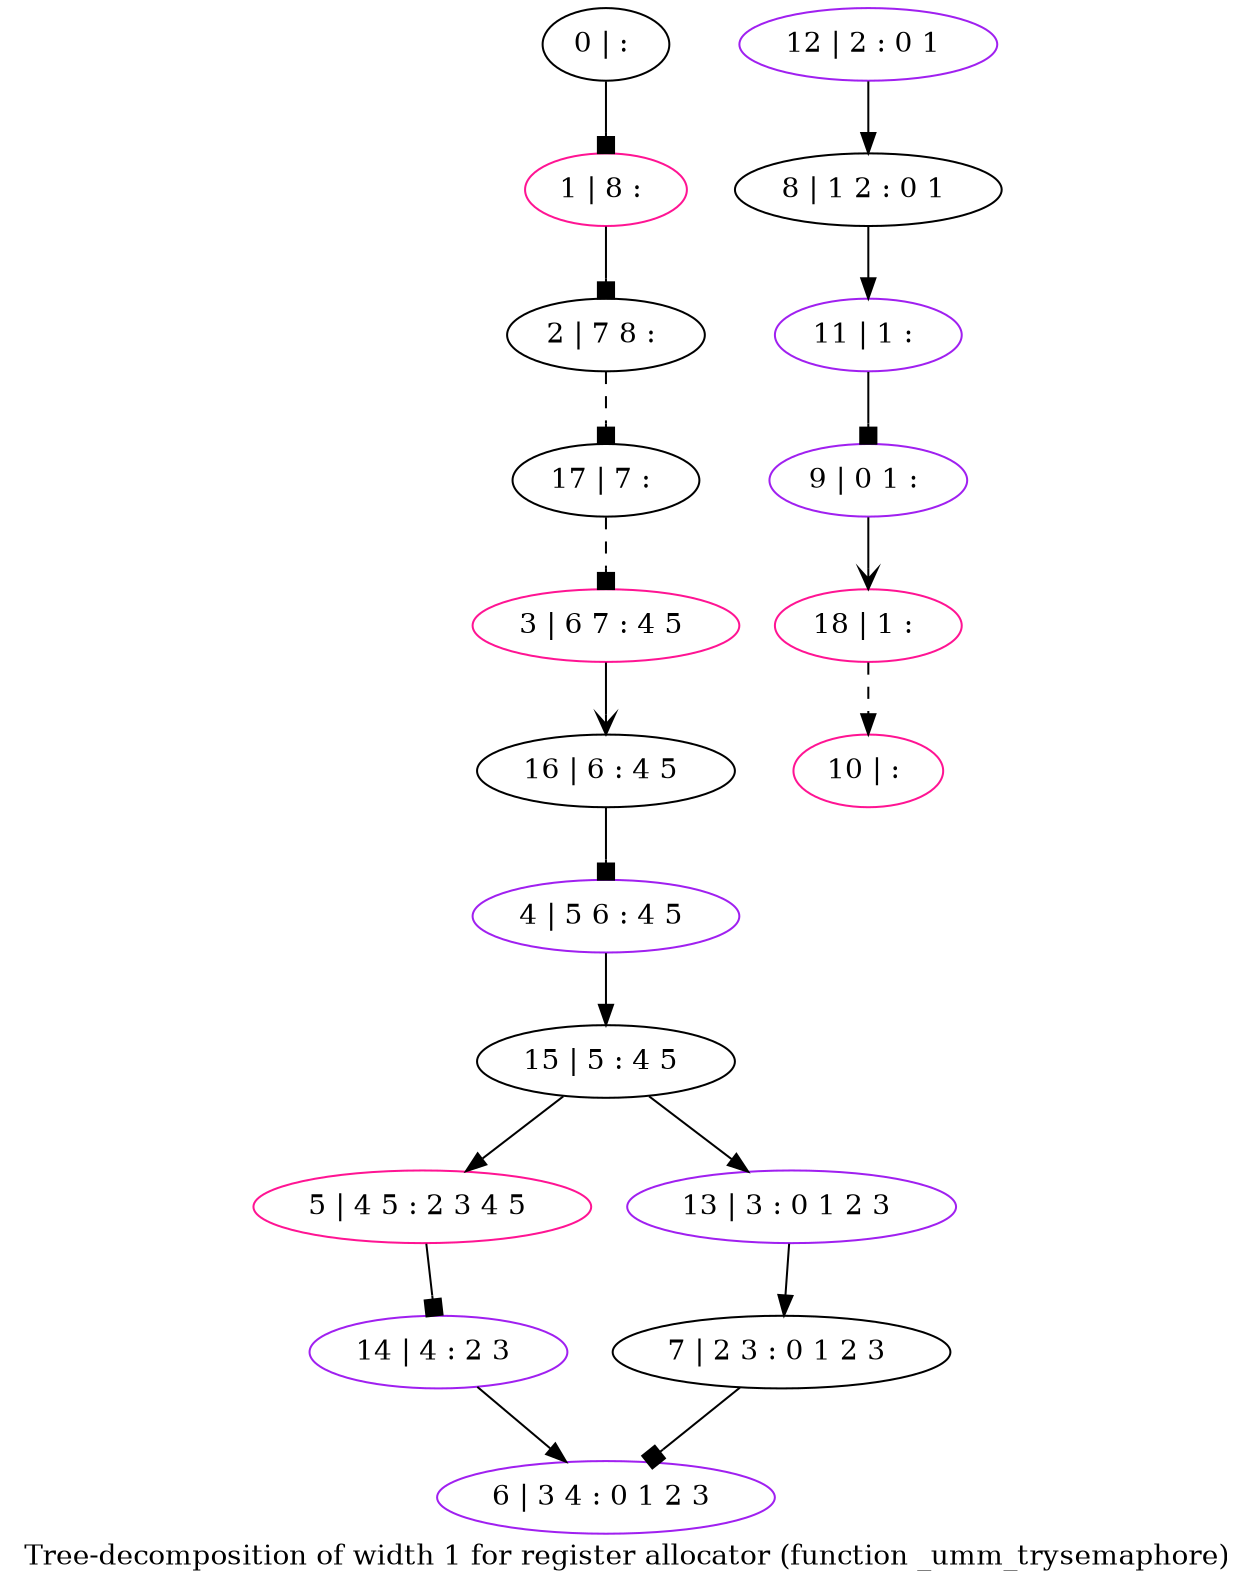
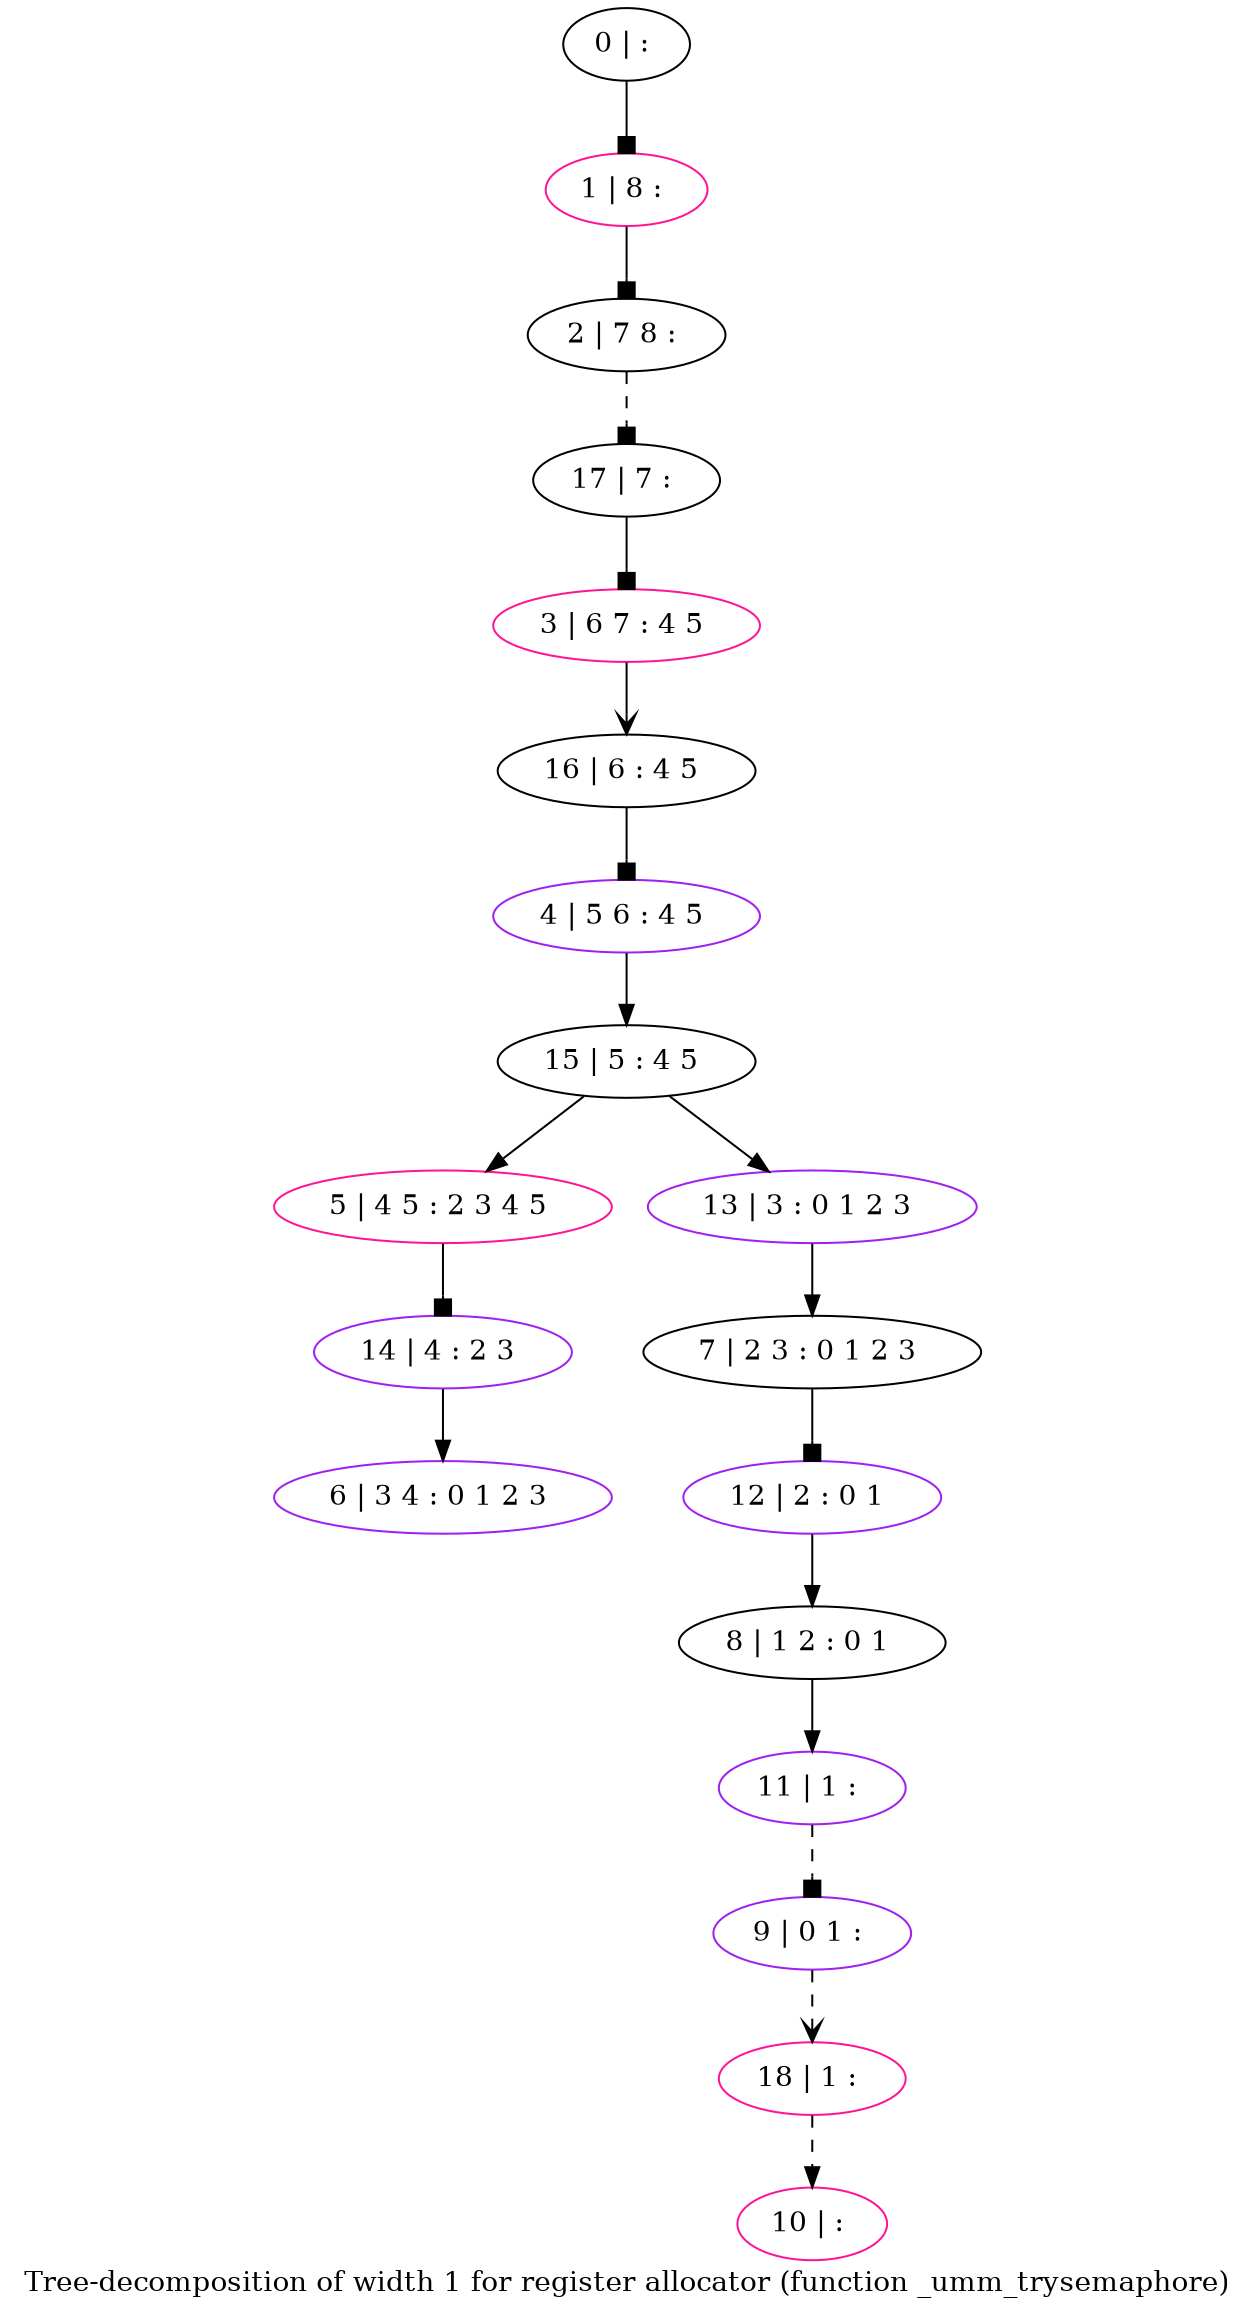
edge "11 | 1 :" -> "9 | 0 1 :": style solid -> dashed
edge "17 | 7 :" -> "3 | 6 7 : 4 5": style dashed -> solid
edge "9 | 0 1 :" -> "18 | 1 :": style solid -> dashed
edge "7 | 2 3 : 0 1 2 3" -> "6 | 3 4 : 0 1 2 3": now "7 | 2 3 : 0 1 2 3" -> "12 | 2 : 0 1"
